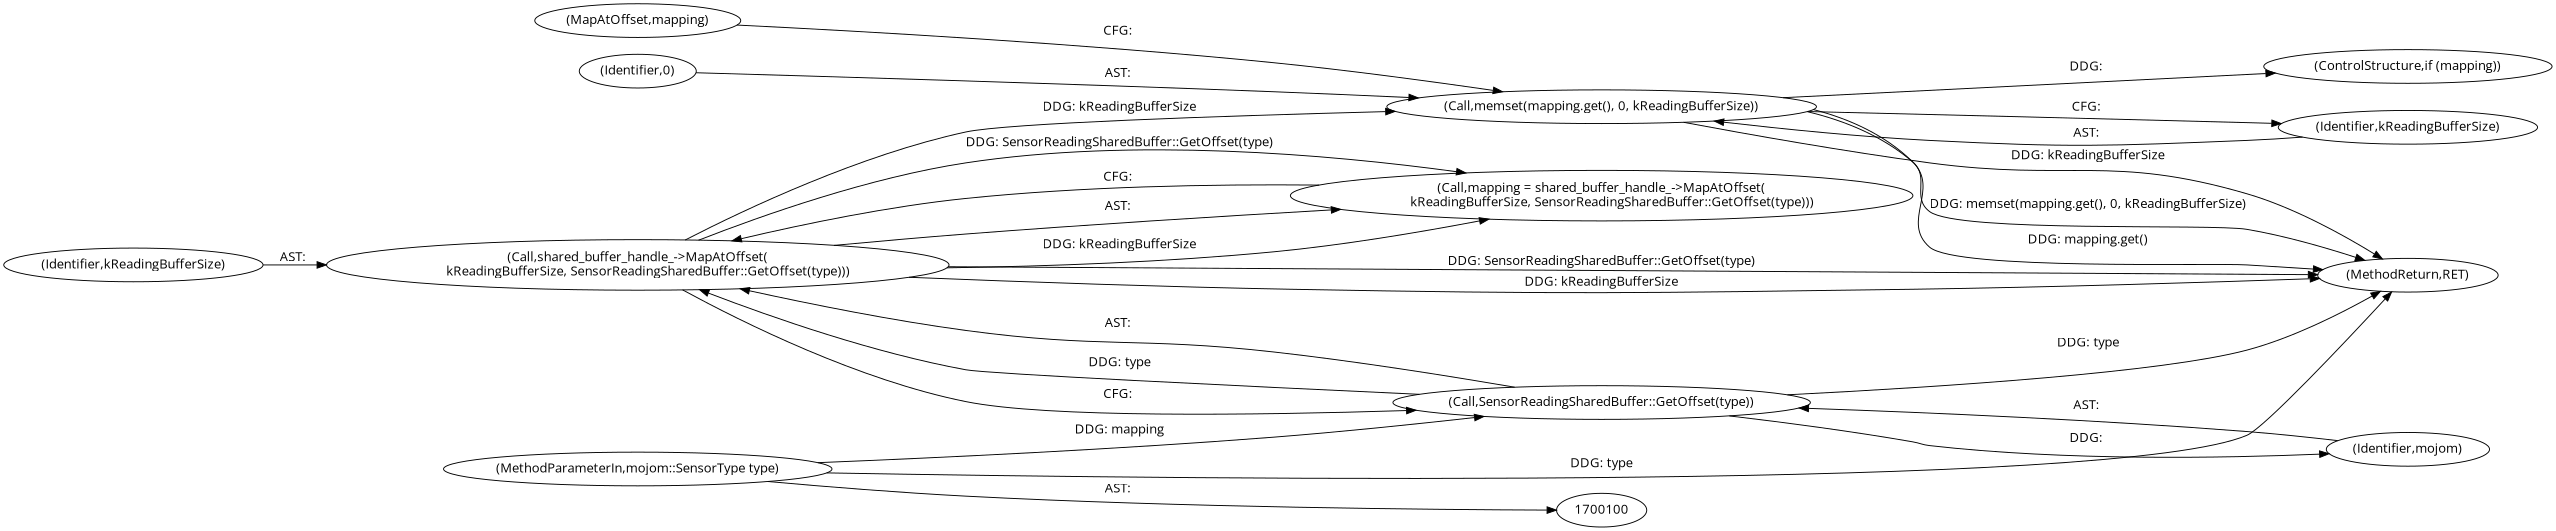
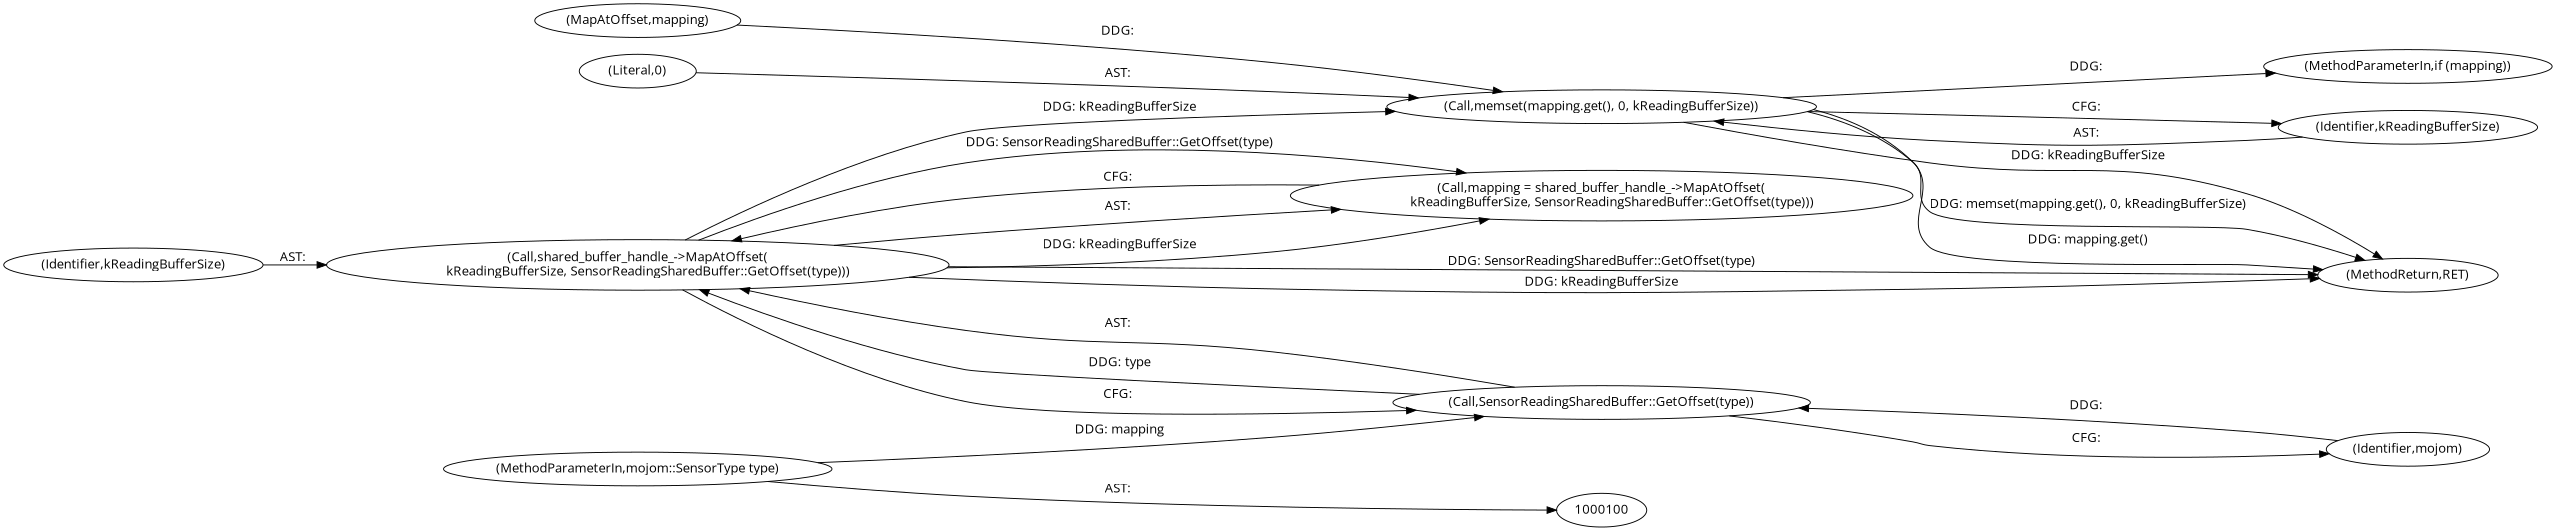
edge "(MapAtOffset,mapping)" -> "(Call,memset(mapping.get(), 0, kReadingBufferSize))": label "CFG: " -> "DDG: "
node "(ControlStructure,if (mapping))": label "(ControlStructure,if (mapping))" -> "(MethodParameterIn,if (mapping))"
node "(Identifier,0)": label "(Identifier,0)" -> "(Literal,0)"
edge "(Call,SensorReadingSharedBuffer::GetOffset(type))" -> "(MethodReturn,RET)": removed, label "DDG: type"
edge "(Identifier,mojom)" -> "(Call,SensorReadingSharedBuffer::GetOffset(type))": label "AST: " -> "DDG: "
edge "(Call,SensorReadingSharedBuffer::GetOffset(type))" -> "(Identifier,mojom)": label "DDG: " -> "CFG: "
edge "(MethodParameterIn,mojom::SensorType type)" -> "(MethodReturn,RET)": removed, label "DDG: type"
node "1700100": label "1700100" -> "1000100"
